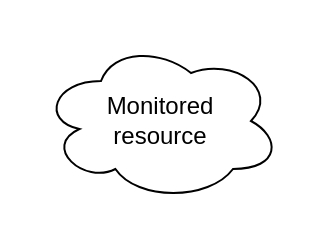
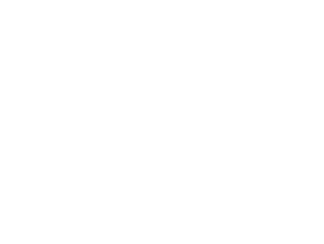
node "Monitored resource": removed
